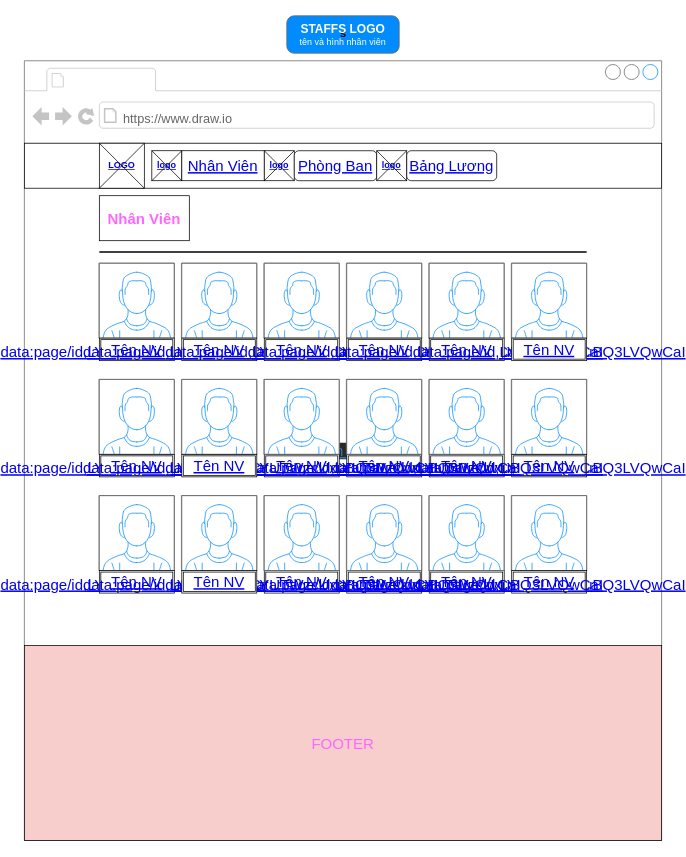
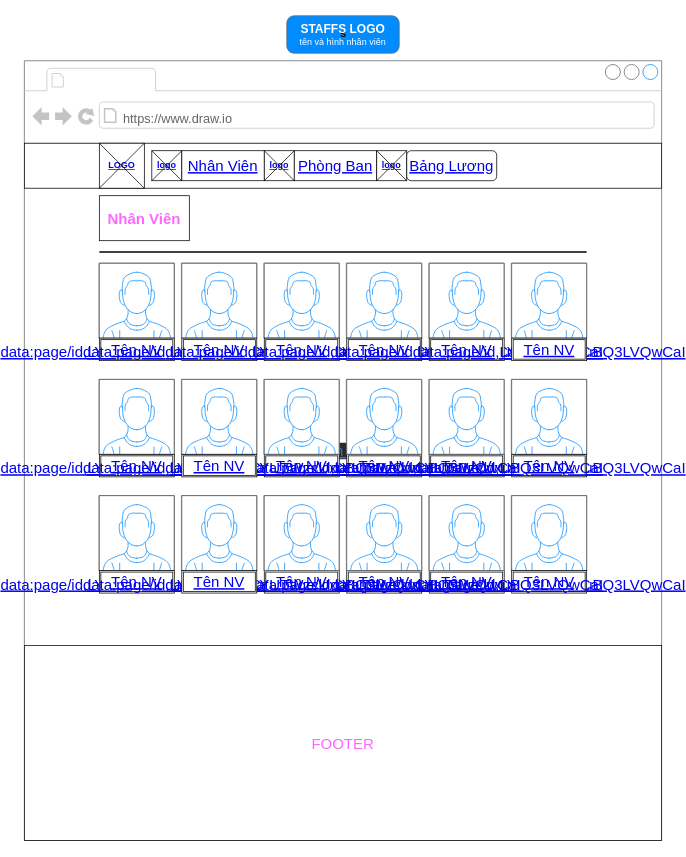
node "Phòng Ban": shape rounded rectangle -> rectangle
node "FOOTER": fillcolor #f8cecc -> #ffffff
